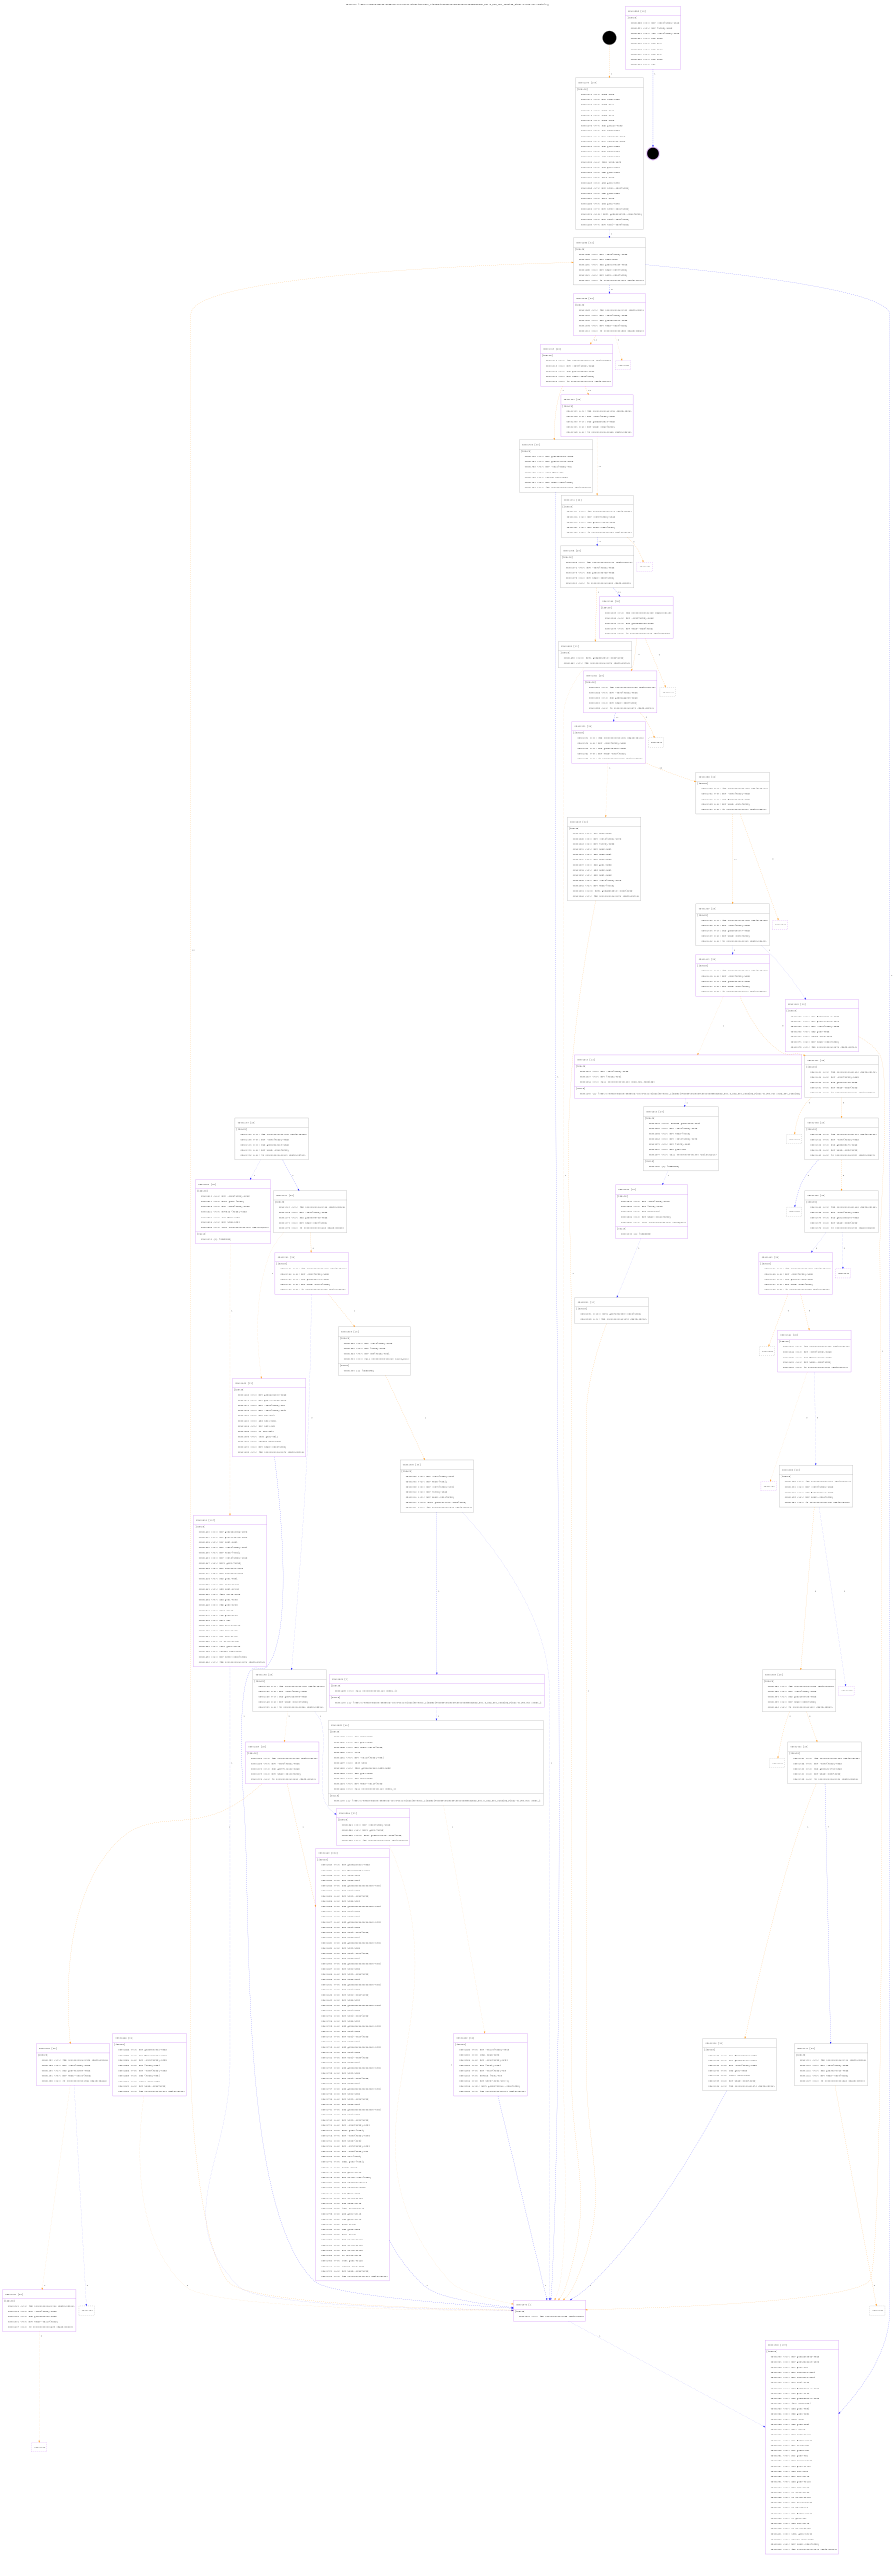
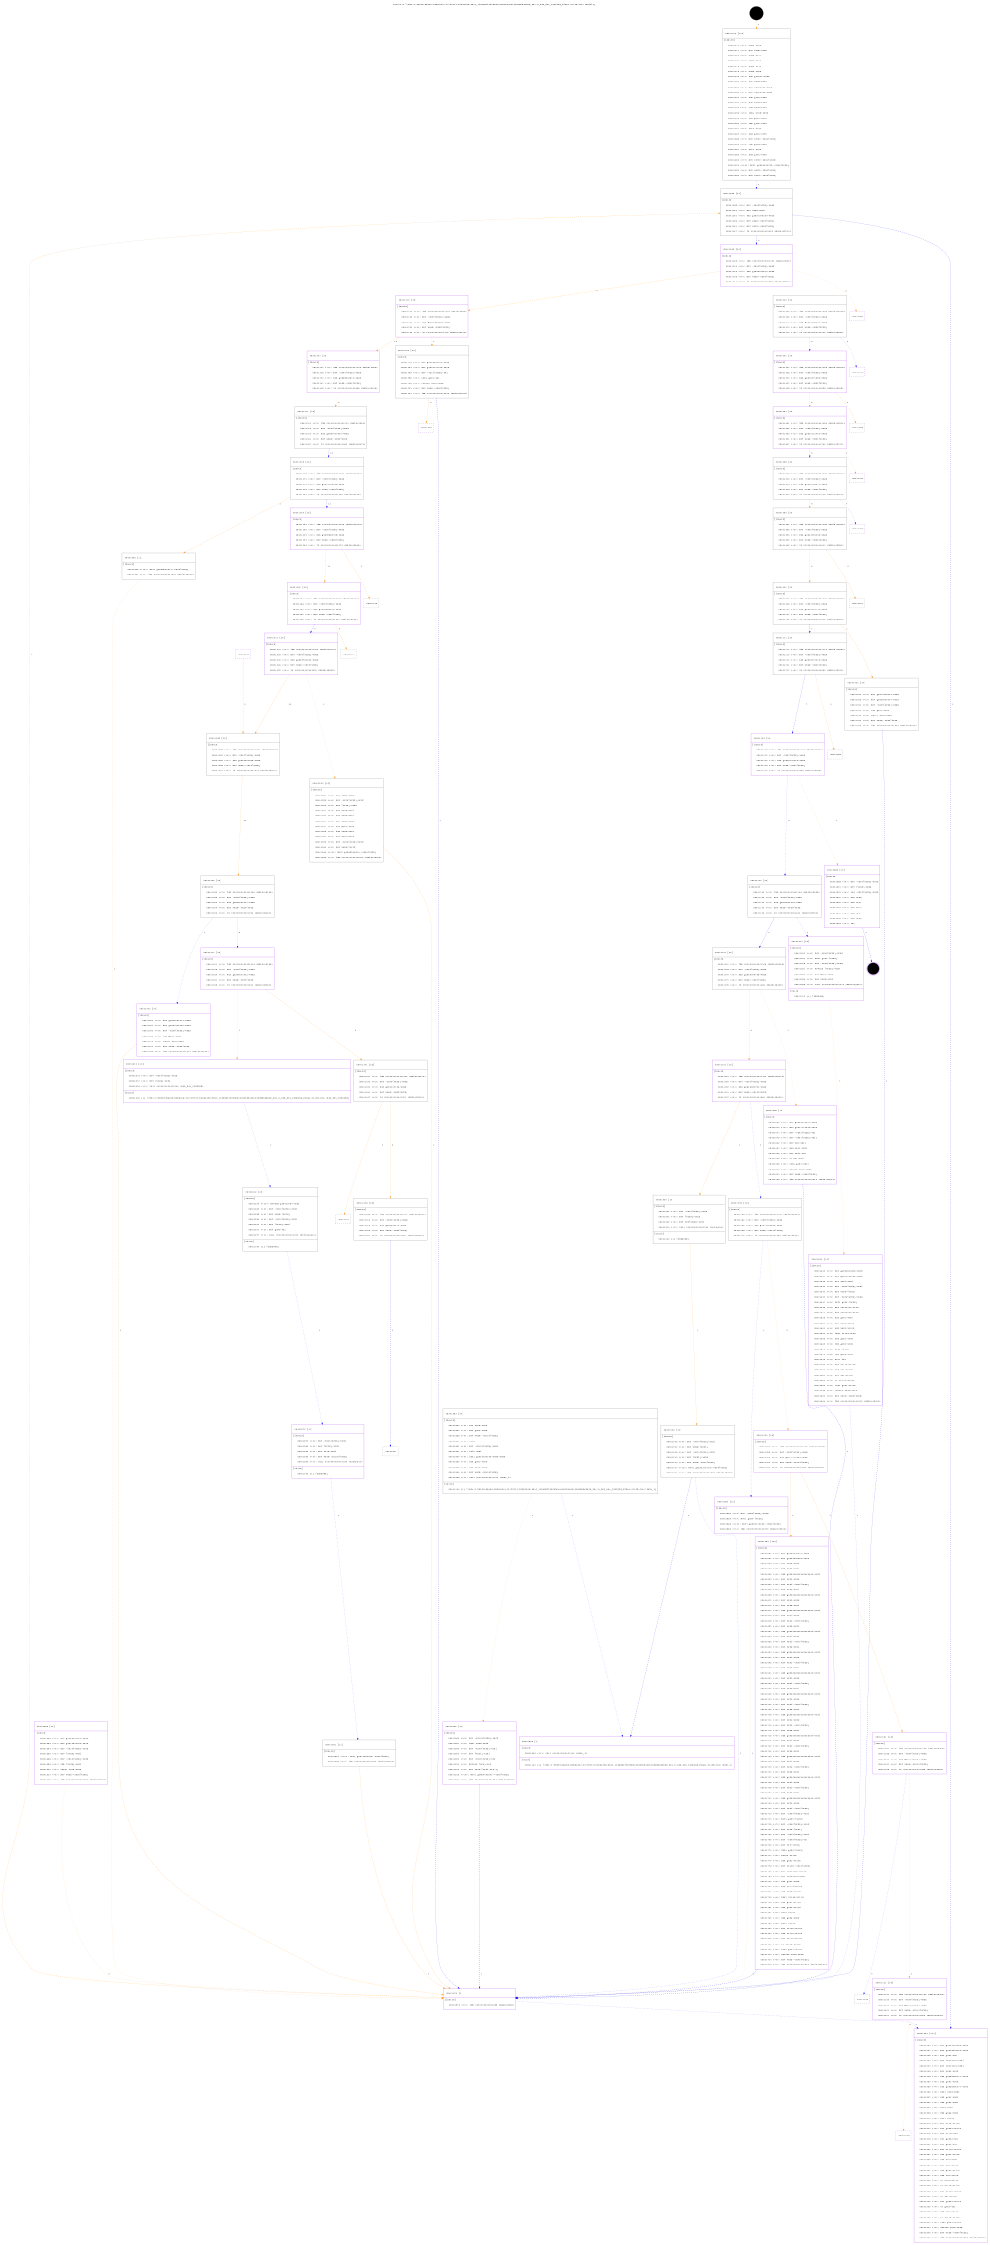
edge "0x401351 [28]" -> "0x4018e9": now "0x4017ce [30]" -> "0x4018e9"
node "0x40152d [28]": added
edge "0x4013dd [28]" -> "0x401e33": reversed
edge "0x40144d [28]" -> "0x401469 [28]": removed, label "8"
edge "0x401ace [5]" -> "0x401ad3 [44]": reversed
